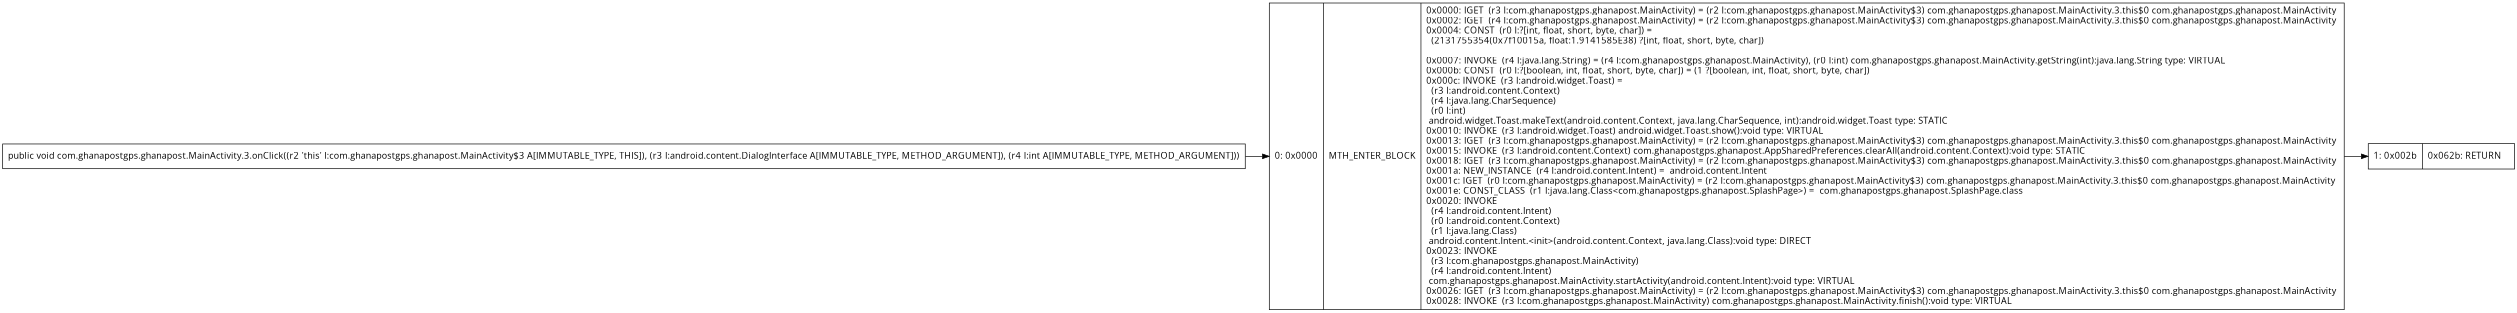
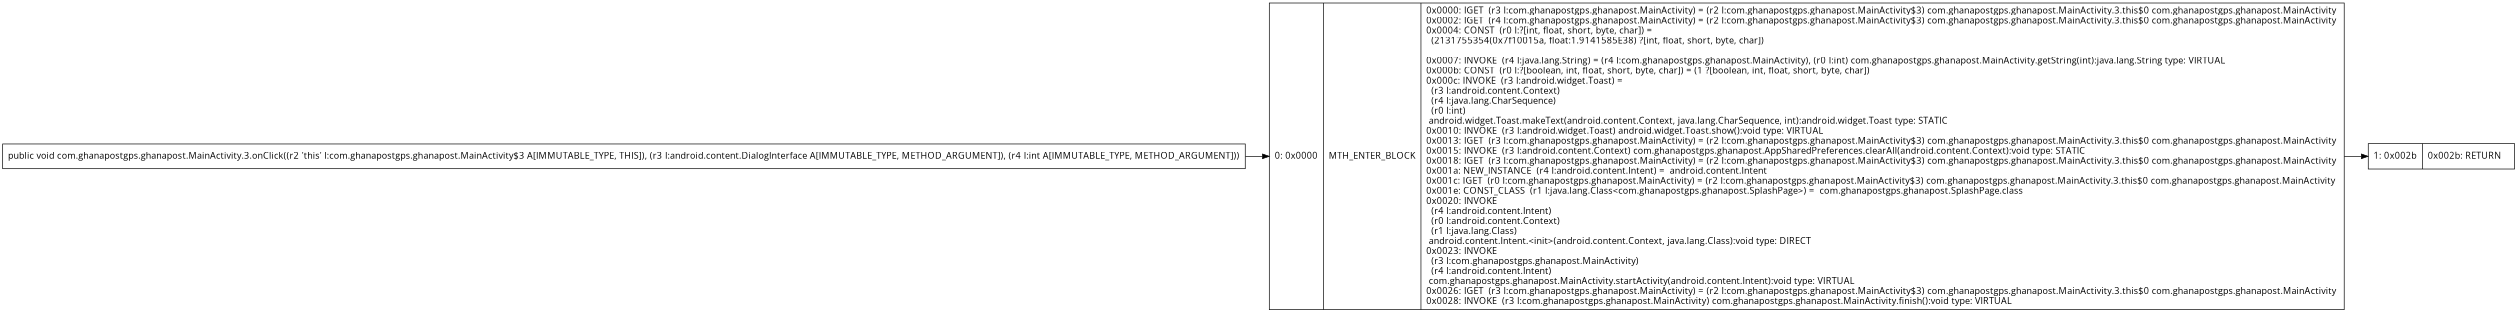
node "1: 0x002b": text "0x062b: RETURN" -> "0x002b: RETURN"
